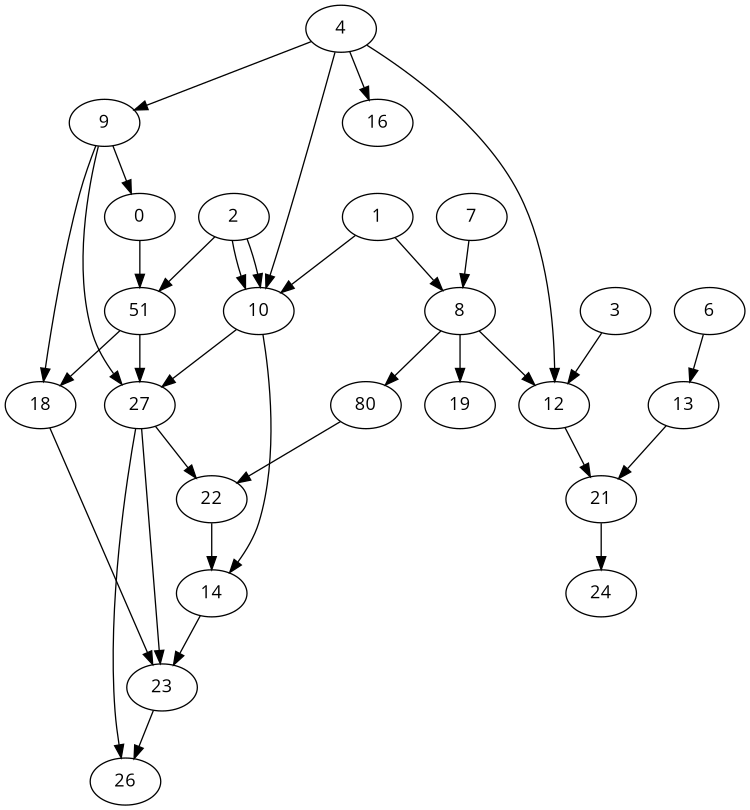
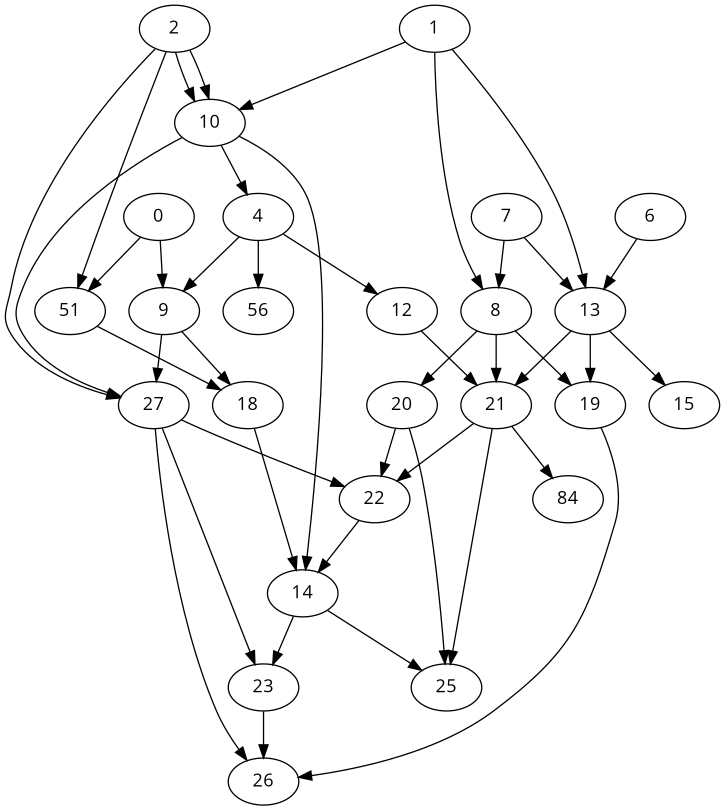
node "16": label "16" -> "56"
edge "1" -> "13": added
edge "9" -> "0": reversed
edge "4" -> "10": reversed
edge "7" -> "13": added
node "3": removed
edge "51" -> "27": now "2" -> "27"
edge "13" -> "19": added
edge "8" -> "12": now "8" -> "21"
node "80": label "80" -> "20"
node "15": added
edge "21" -> "22": added
edge "18" -> "23": now "18" -> "14"
node "24": label "24" -> "84"
edge "19" -> "26": added
node "25": added
